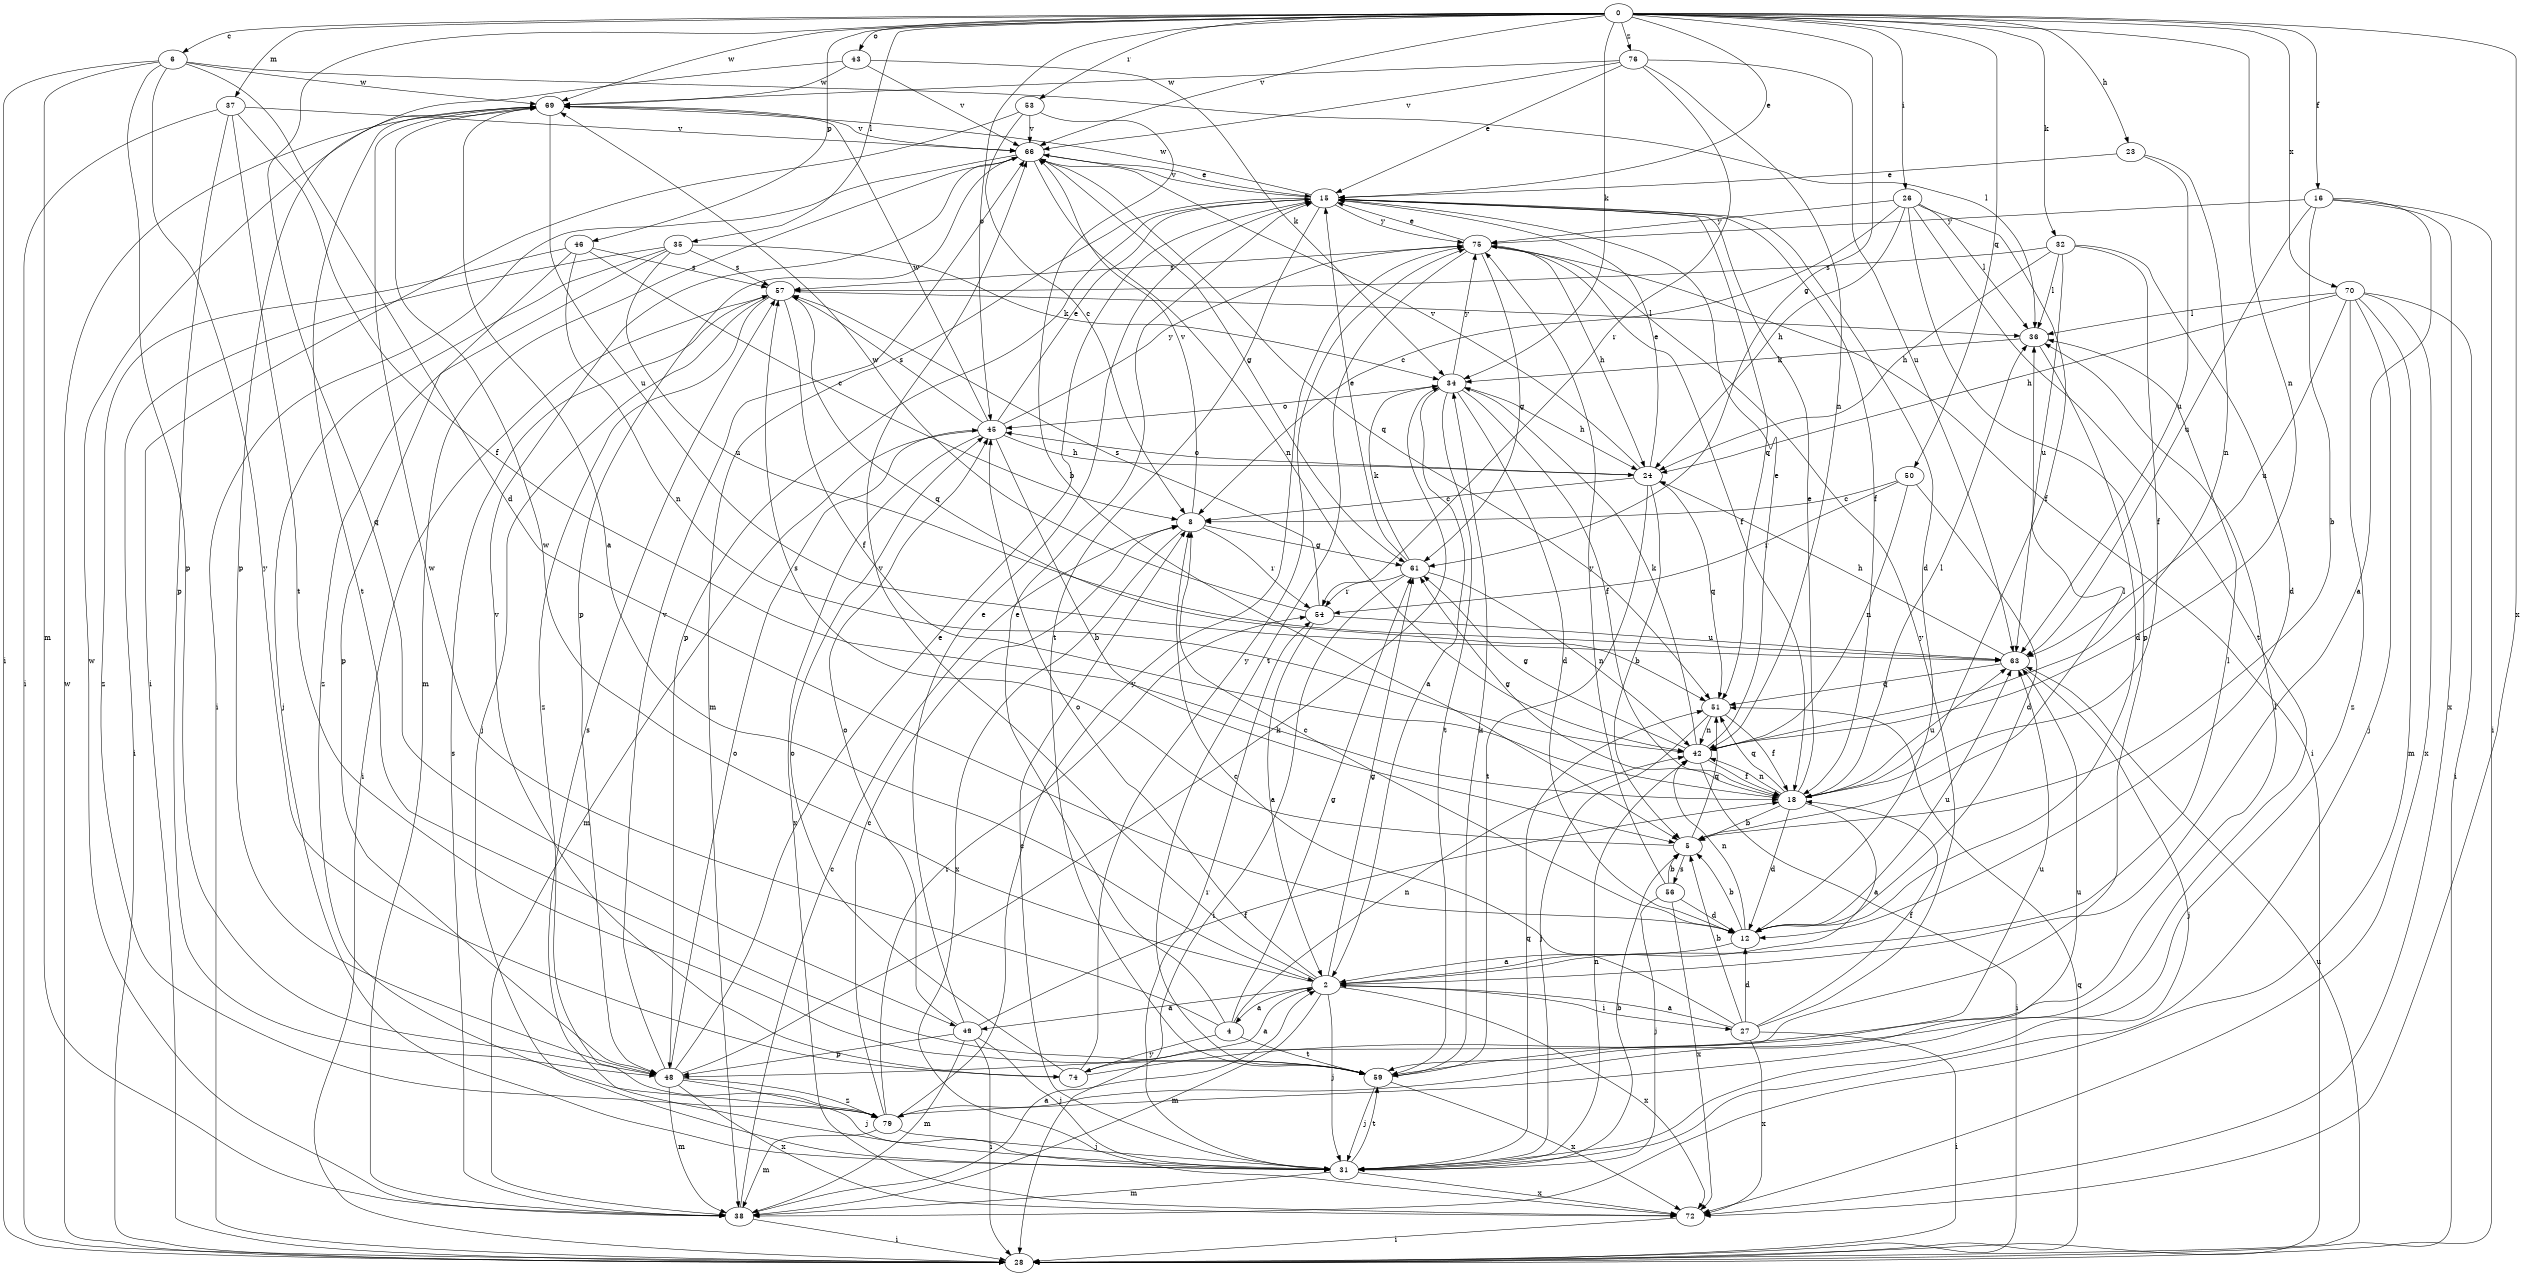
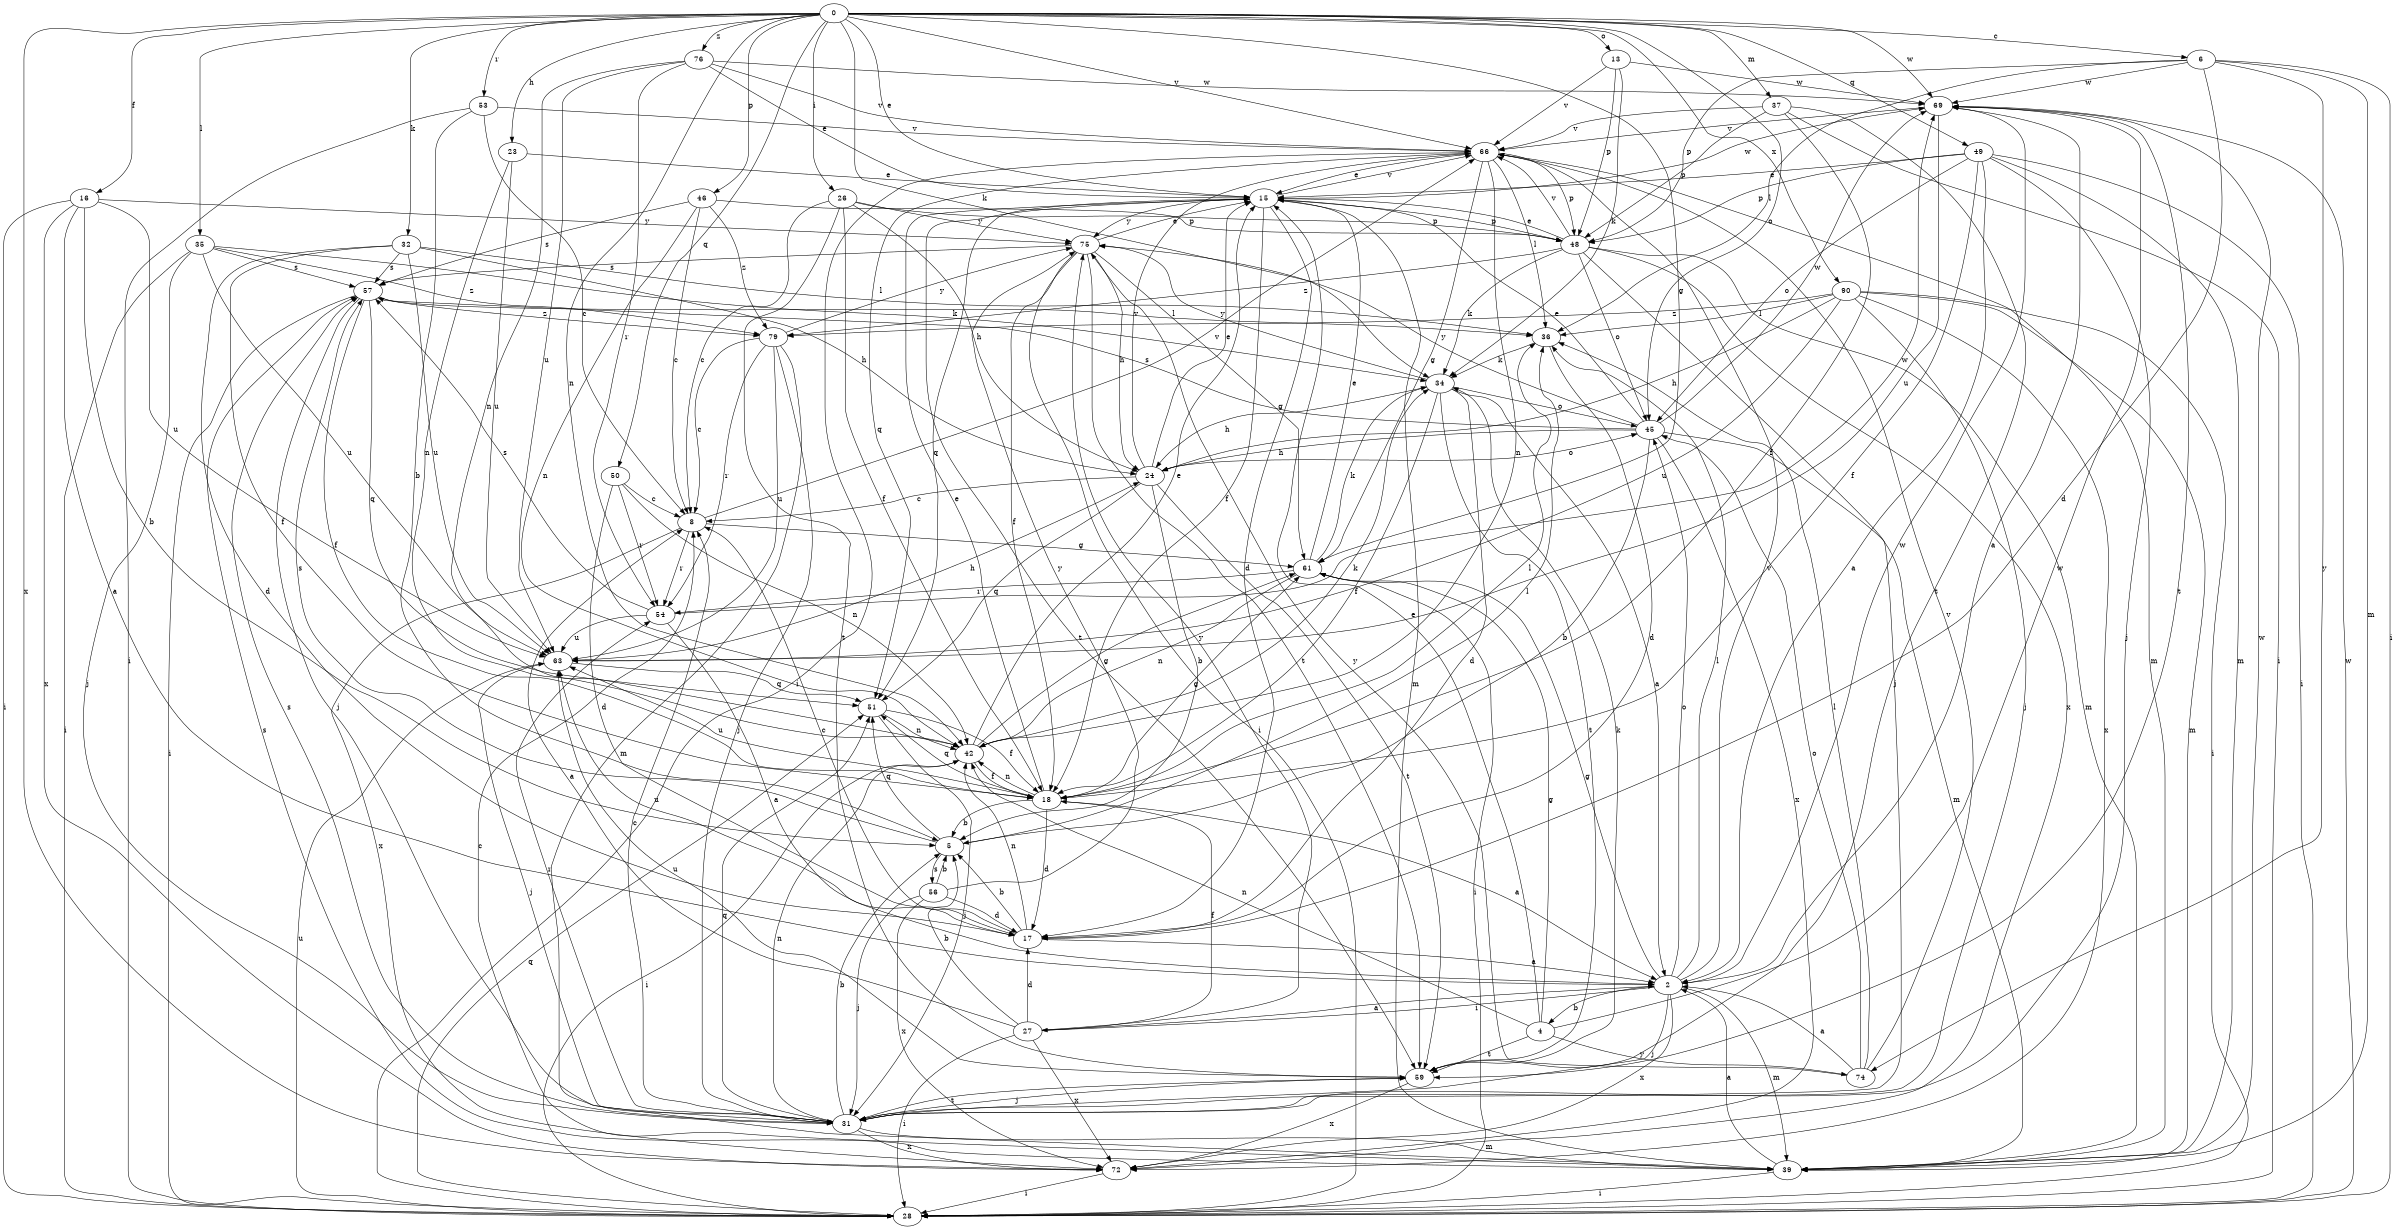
node "43": label "43" -> "13"
edge "26" -> "36": now "66" -> "36"
node "70": label "70" -> "90"
edge "27" -> "8": label "c" -> "a"
node "12": label "12" -> "17"
edge "2" -> "4": label "a" -> "b"
edge "2" -> "49": reversed
node "38": label "38" -> "39"
